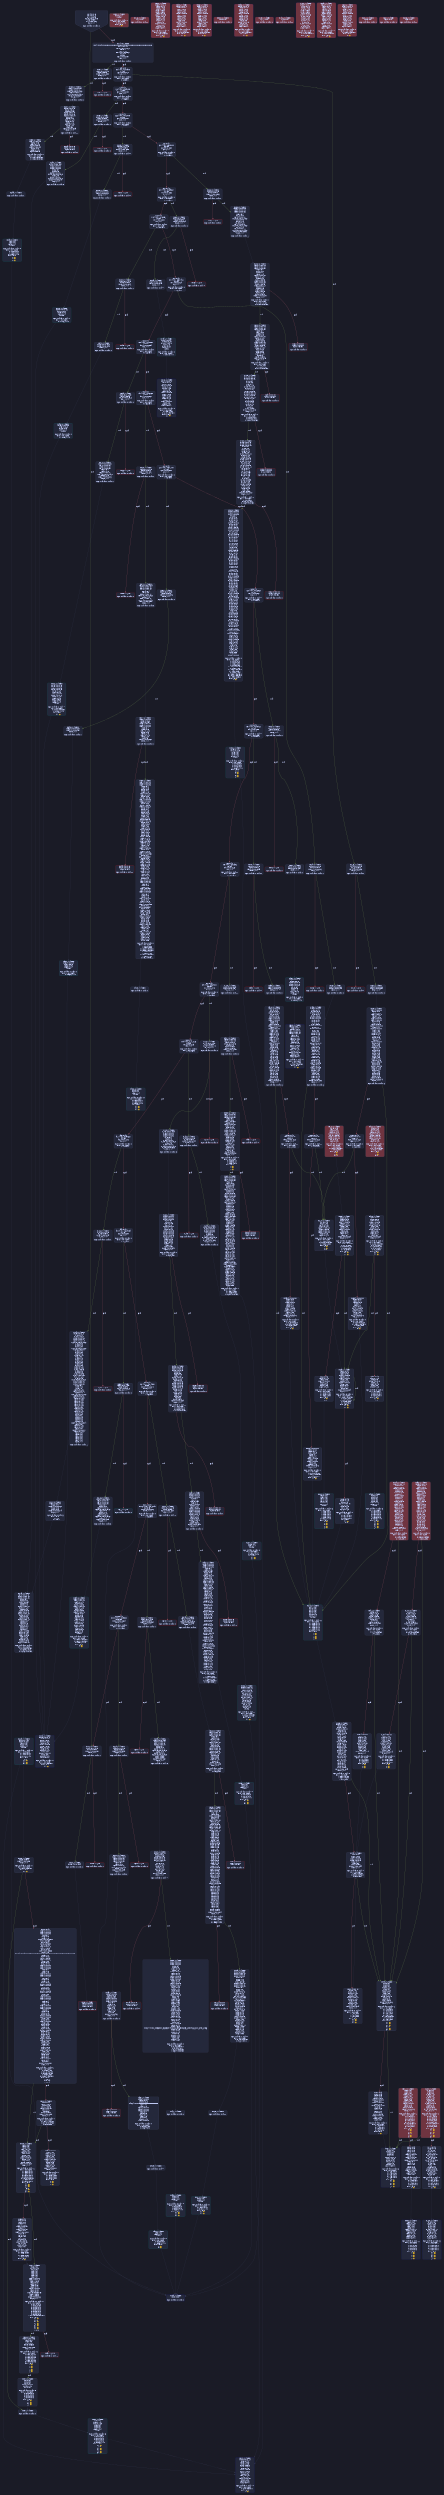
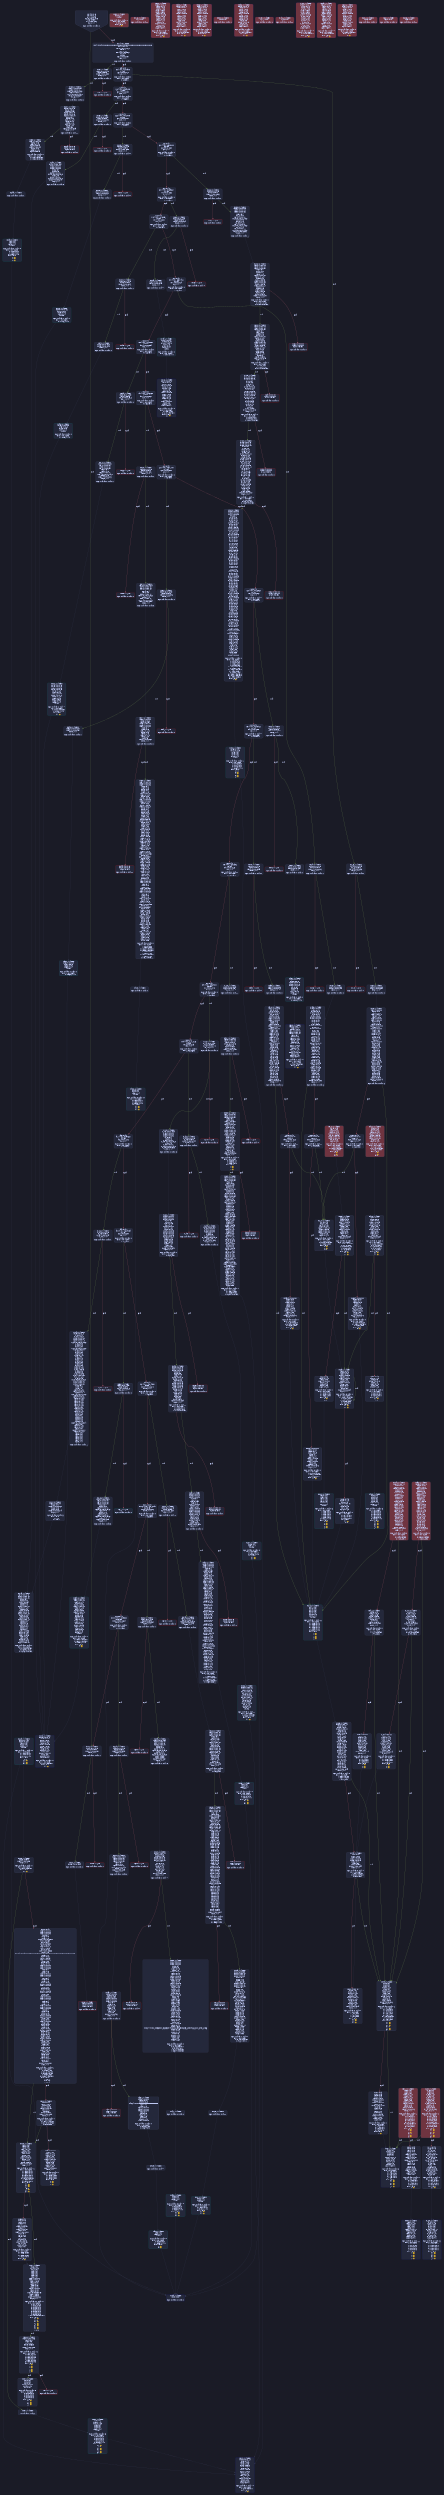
node "[0394] INVALID Stack size req: 0, sizeΔ: 0": added
node "[014f] INVALID Stack size req: 0, sizeΔ: 0": label "[014f] INVALID Stack size req: 0, sizeΔ: 0" -> "[014f] INVALID Stack bdf req: 0, sizeΔ: 0"
node "[0c69] INVALID Stack size req: 0, sizeΔ: 0": removed
node "[0c77] INVALID Stack size req: 0, sizeΔ: 0": added
node "[0c80] JUMPDEST Stack size req: 0, sizeΔ: 0": label "[0c80] JUMPDEST Stack size req: 0, sizeΔ: 0" -> "[0c80] JUMPDEST Exit size req: 0, sizeΔ: 0"
